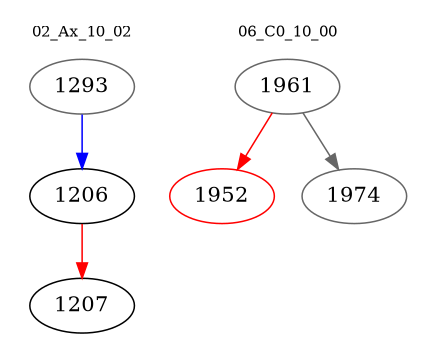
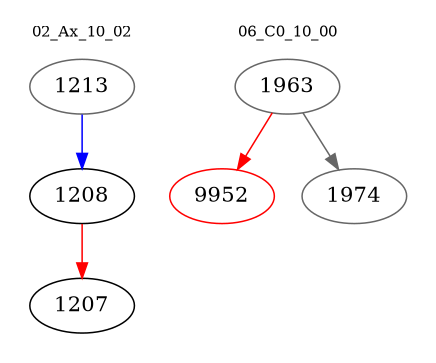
node "1293": label "1293" -> "1213"
node "1961": label "1961" -> "1963"
node "1206": label "1206" -> "1208"
node "1952": label "1952" -> "9952"
